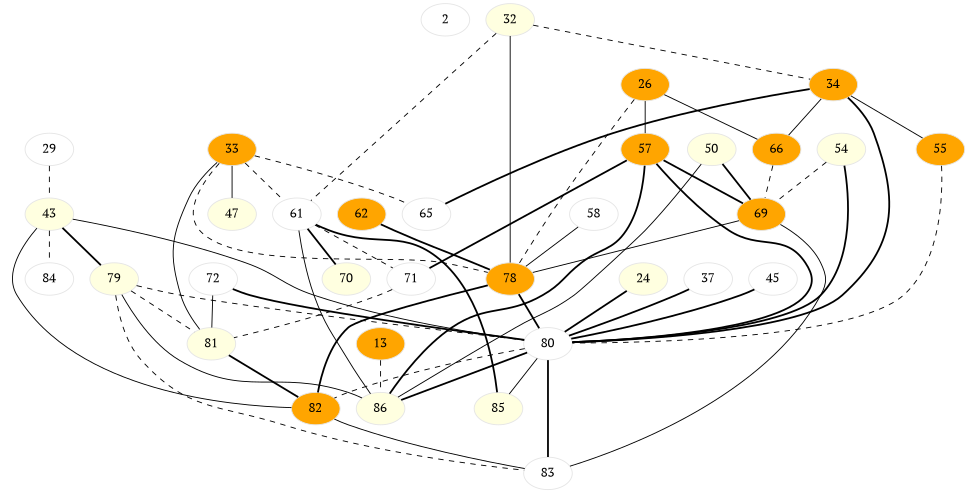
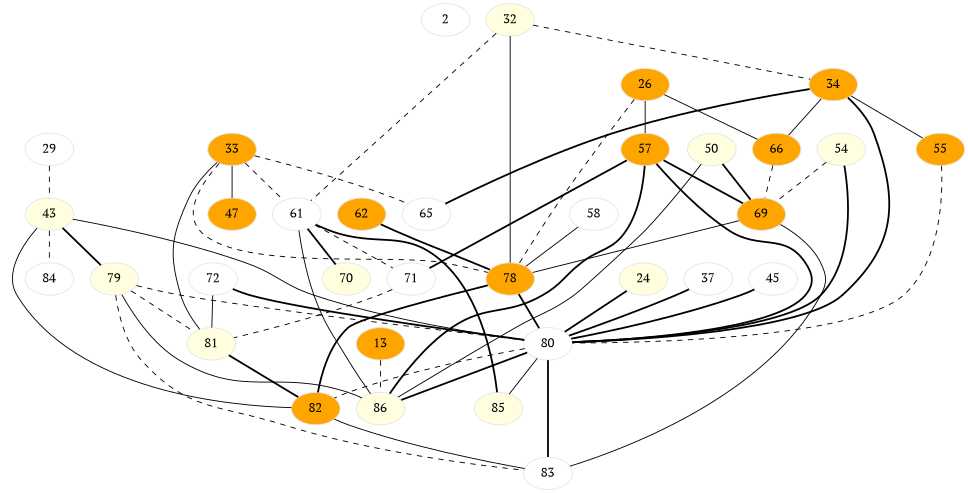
node "47": fillcolor lightyellow -> orange
